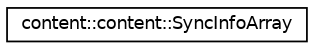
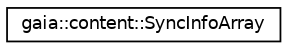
node "content::content::SyncInfoArray": label "content::content::SyncInfoArray" -> "gaia::content::SyncInfoArray"
